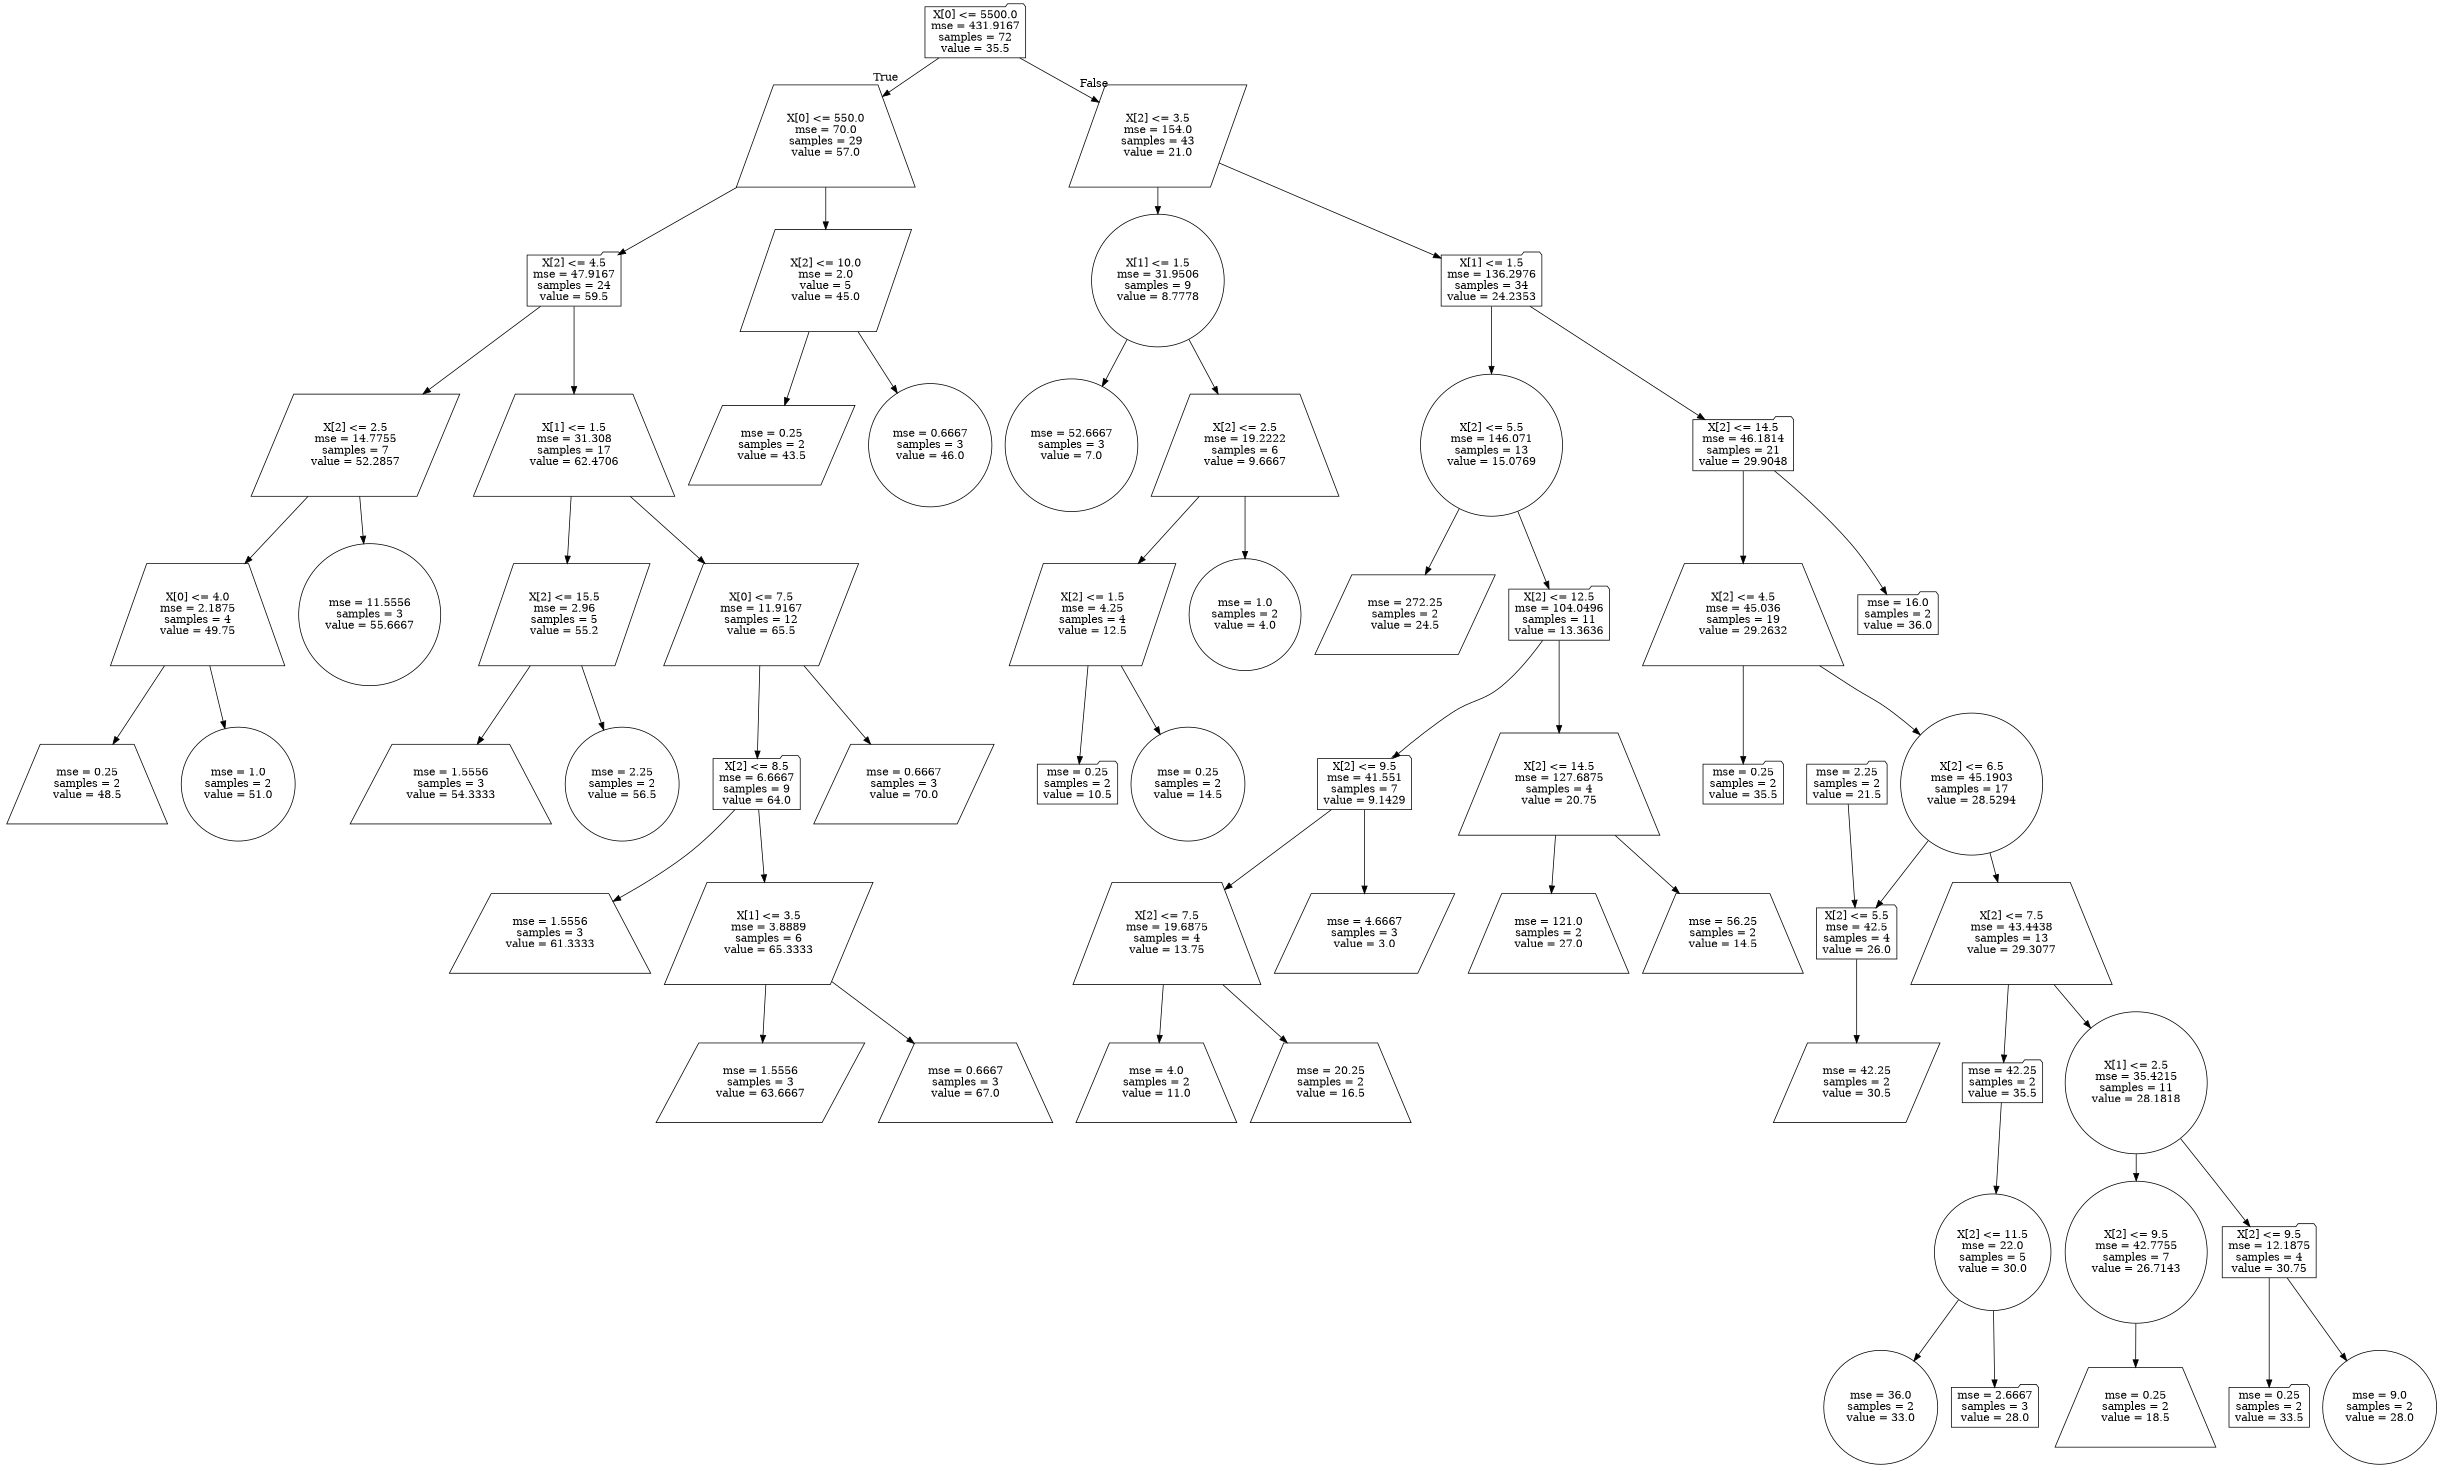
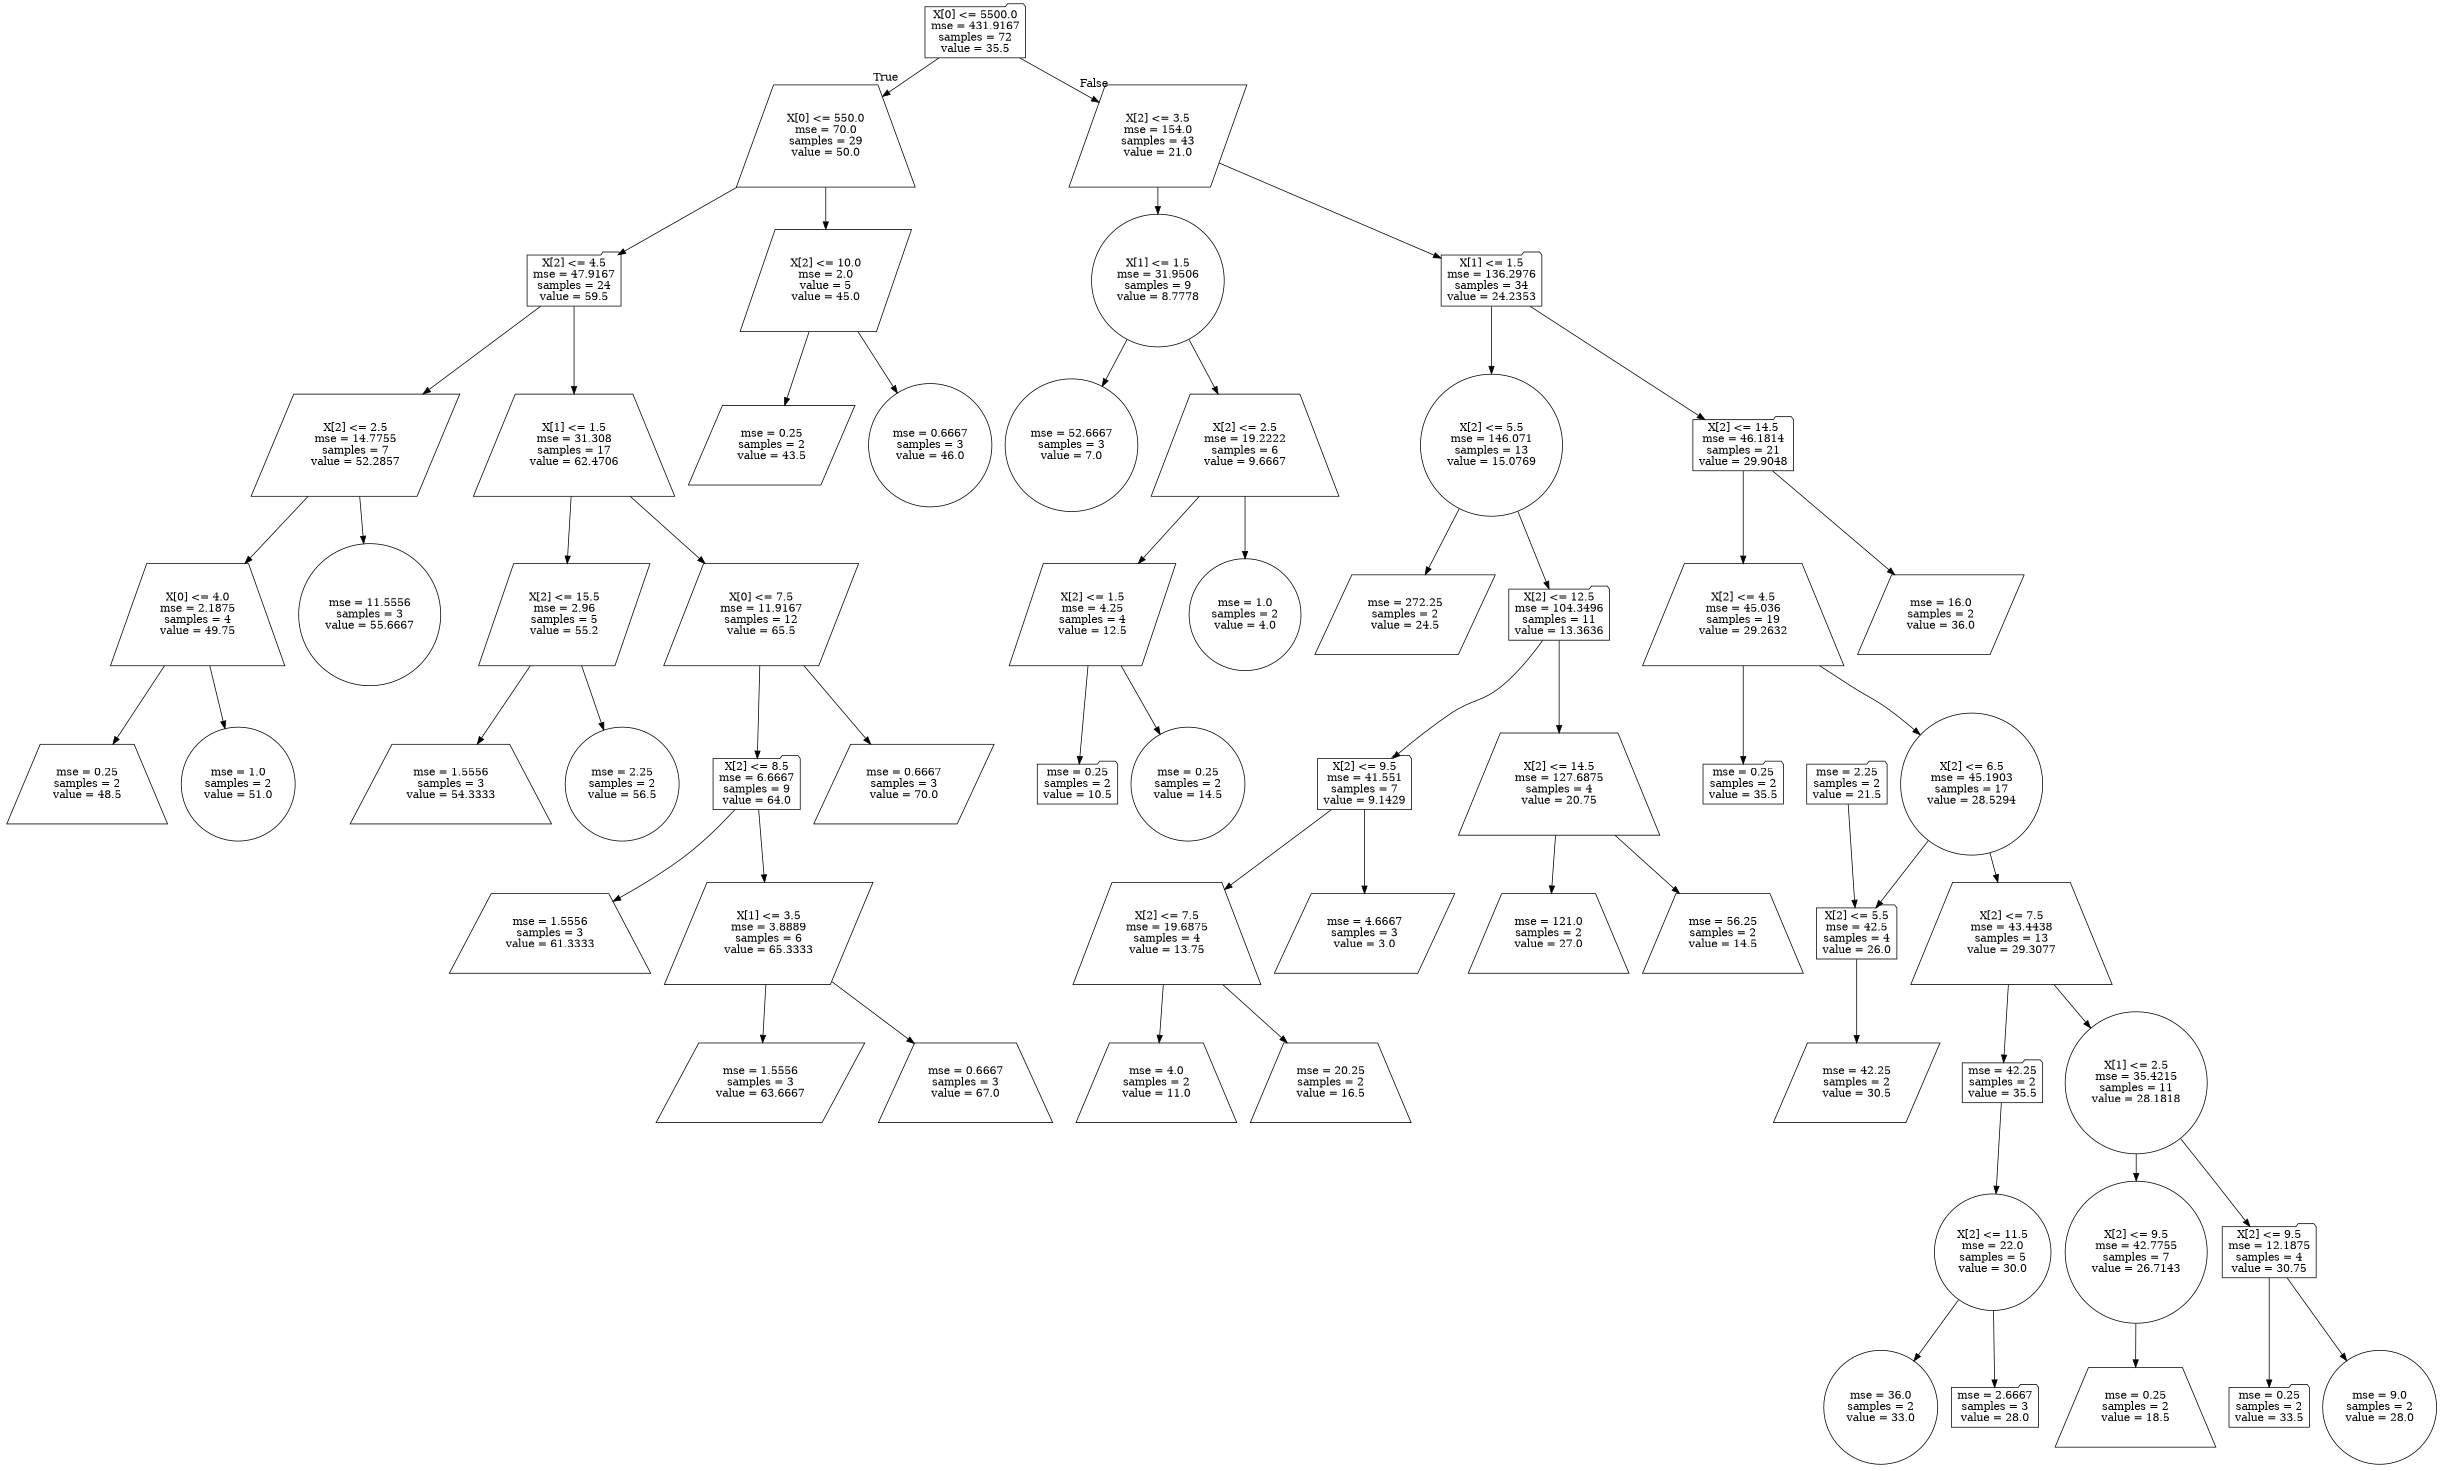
node "X[0] <= 550.0 mse = 70.0 samples = 29 value = 57.0": label "X[0] <= 550.0 mse = 70.0 samples = 29 value = 57.0" -> "X[0] <= 550.0 mse = 70.0 samples = 29 value = 50.0"
node "X[2] <= 12.5 mse = 104.0496 samples = 11 value = 13.3636": label "X[2] <= 12.5 mse = 104.0496 samples = 11 value = 13.3636" -> "X[2] <= 12.5 mse = 104.3496 samples = 11 value = 13.3636"
node "mse = 16.0 samples = 2 value = 36.0": shape folder -> parallelogram
